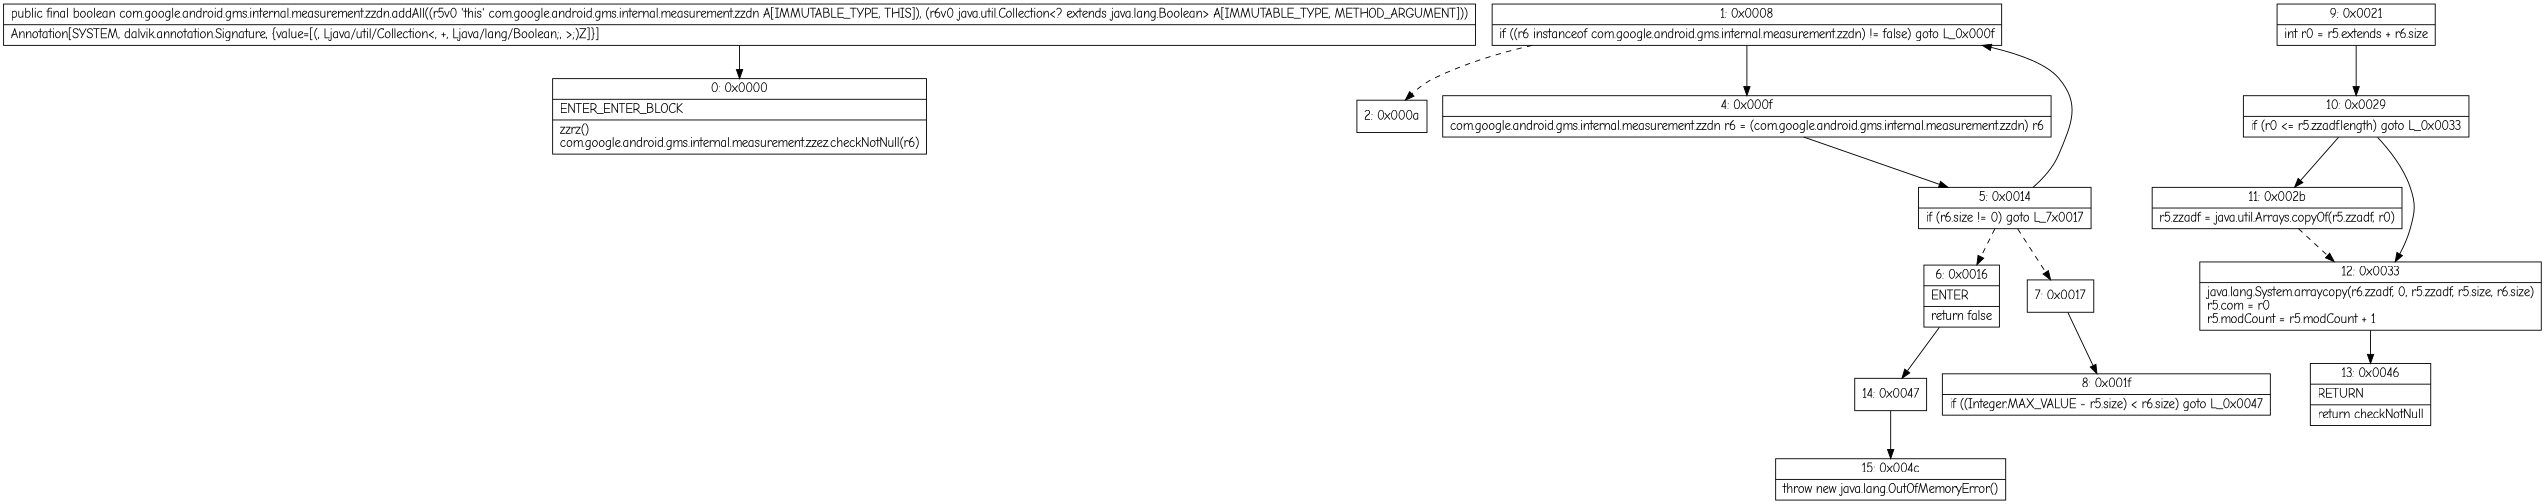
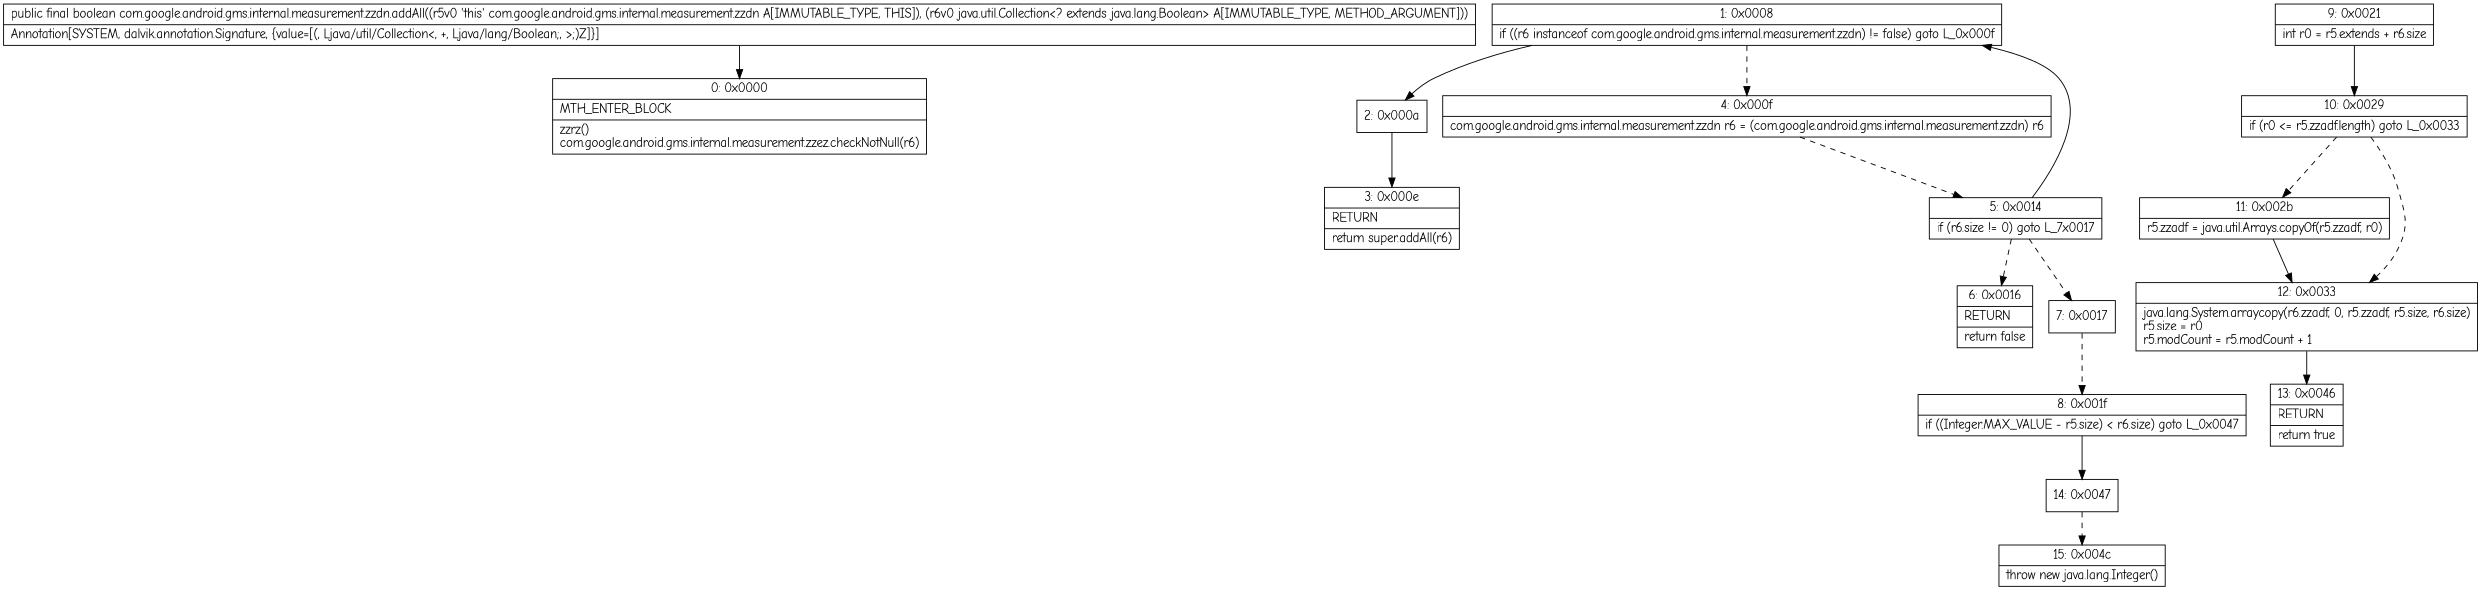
edge "1: 0x0008" -> "2: 0x000a": style dashed -> solid
edge "1: 0x0008" -> "4: 0x000f": style solid -> dashed
node "0: 0x0000": text "ENTER_ENTER_BLOCK" -> "MTH_ENTER_BLOCK"
edge "10: 0x0029" -> "11: 0x002b": style solid -> dashed
edge "4: 0x000f" -> "5: 0x0014": style solid -> dashed
edge "10: 0x0029" -> "12: 0x0033": style solid -> dashed
node "3: 0x000e": added
edge "11: 0x002b" -> "12: 0x0033": style dashed -> solid
node "6: 0x0016": text "ENTER" -> "RETURN"
node "12: 0x0033": text "r5.com = r0" -> "r5.size = r0"
edge "7: 0x0017" -> "8: 0x001f": style solid -> dashed
edge "6: 0x0016" -> "14: 0x0047": now "8: 0x001f" -> "14: 0x0047"
node "13: 0x0046": text "return checkNotNull" -> "return true"
edge "14: 0x0047" -> "15: 0x004c": style solid -> dashed
node "15: 0x004c": text "throw new java.lang.OutOfMemoryError()" -> "throw new java.lang.Integer()"
